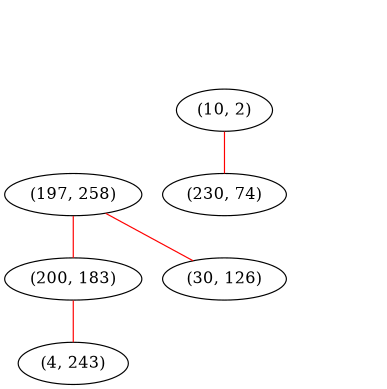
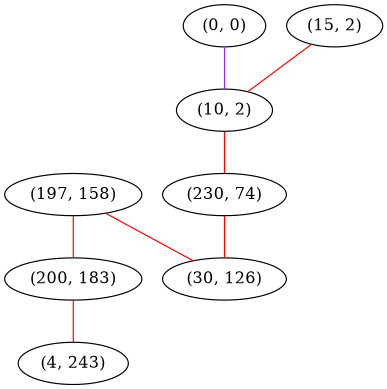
node "(0, 0)": added
node "(15, 2)": added
node "(197, 258)": label "(197, 258)" -> "(197, 158)"
edge "(230, 74)" -- "(30, 126)": added
